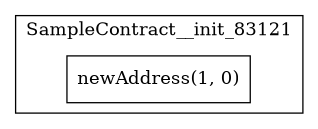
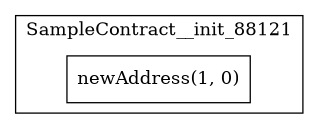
cluster "SampleContract__init_83121": label "SampleContract__init_83121" -> "SampleContract__init_88121"
